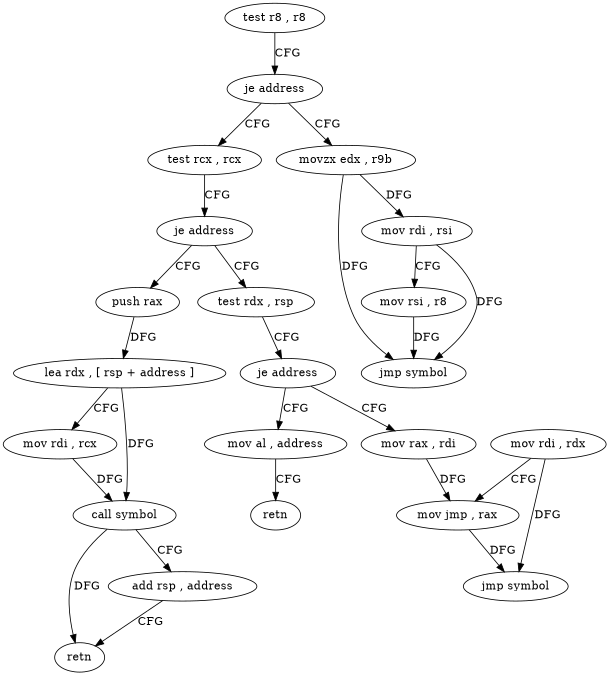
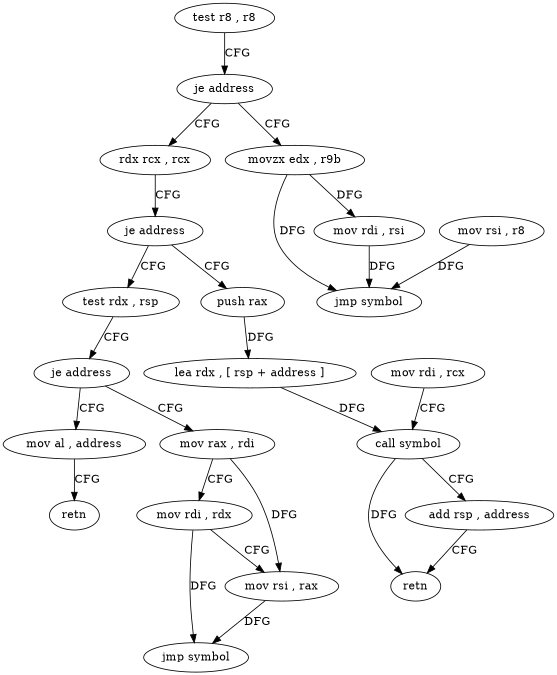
node "test rcx , rcx": label "test rcx , rcx" -> "rdx rcx , rcx"
edge "mov rdi , rsi" -> "mov rsi , r8": removed, label "CFG"
edge "lea rdx , [ rsp + address ]" -> "mov rdi , rcx": removed, label "CFG"
edge "mov rax , rdi" -> "mov rdi , rdx": added, label "CFG"
edge "mov rdi , rcx" -> "call symbol": label "DFG" -> "CFG"
node "mov jmp , rax": label "mov jmp , rax" -> "mov rsi , rax"
